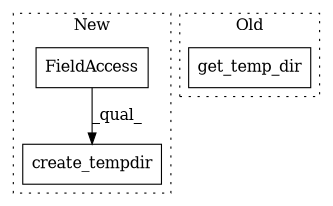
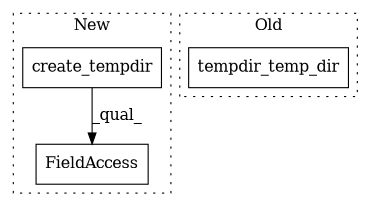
node "get_temp_dir": label "get_temp_dir" -> "tempdir_temp_dir"
edge "FieldAccess" -> "create_tempdir": reversed
